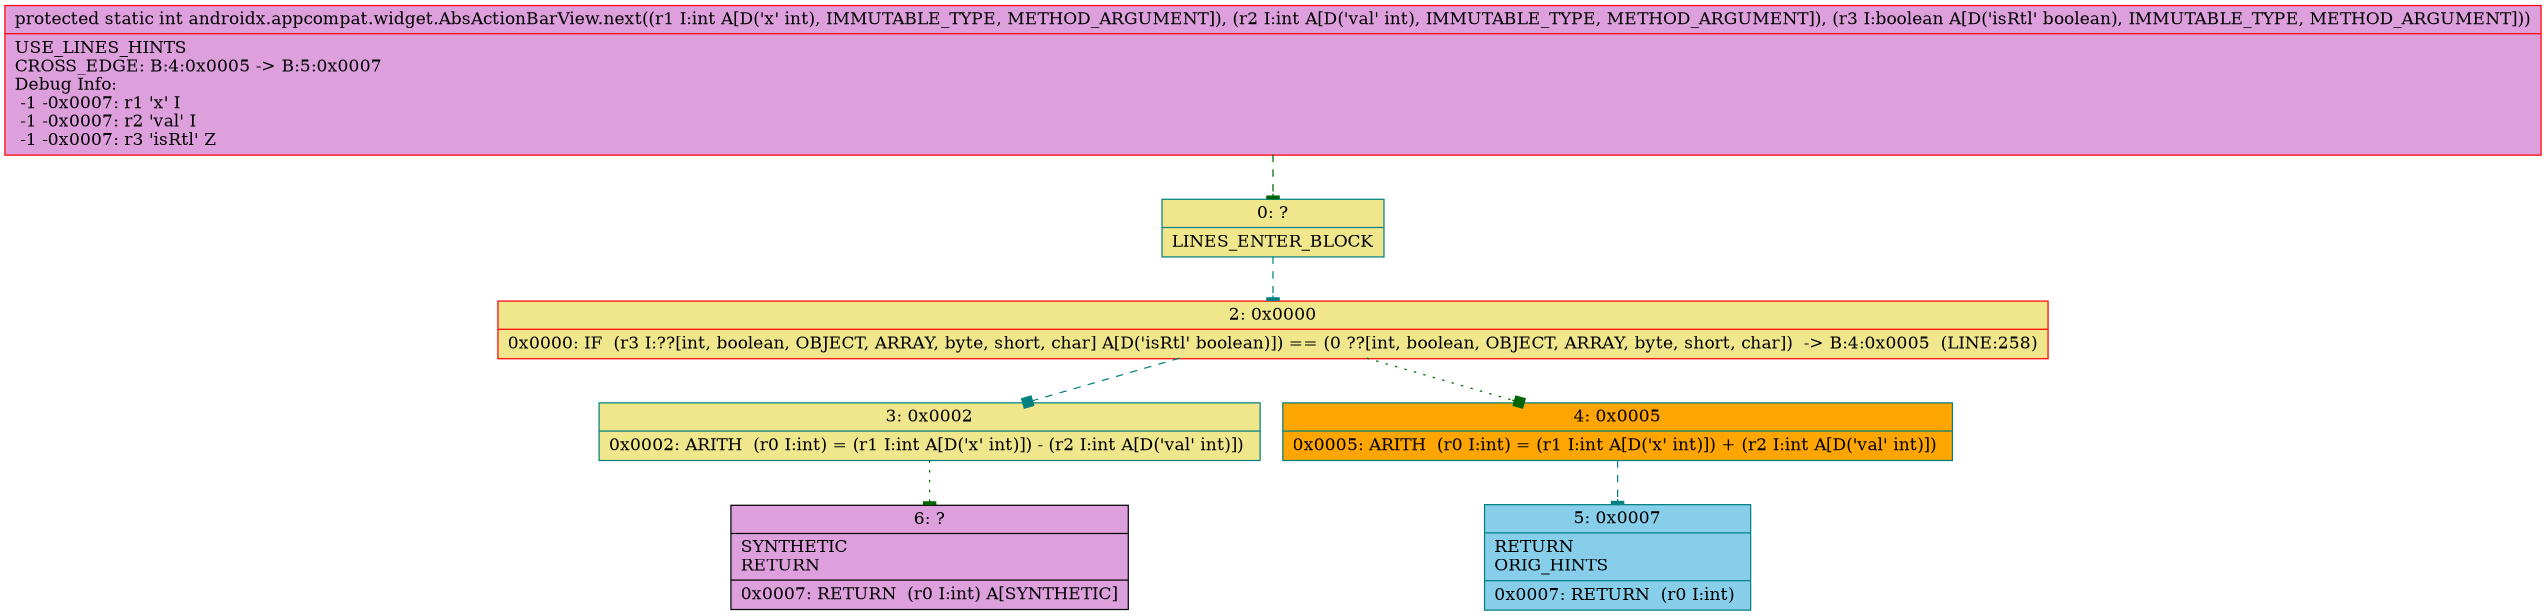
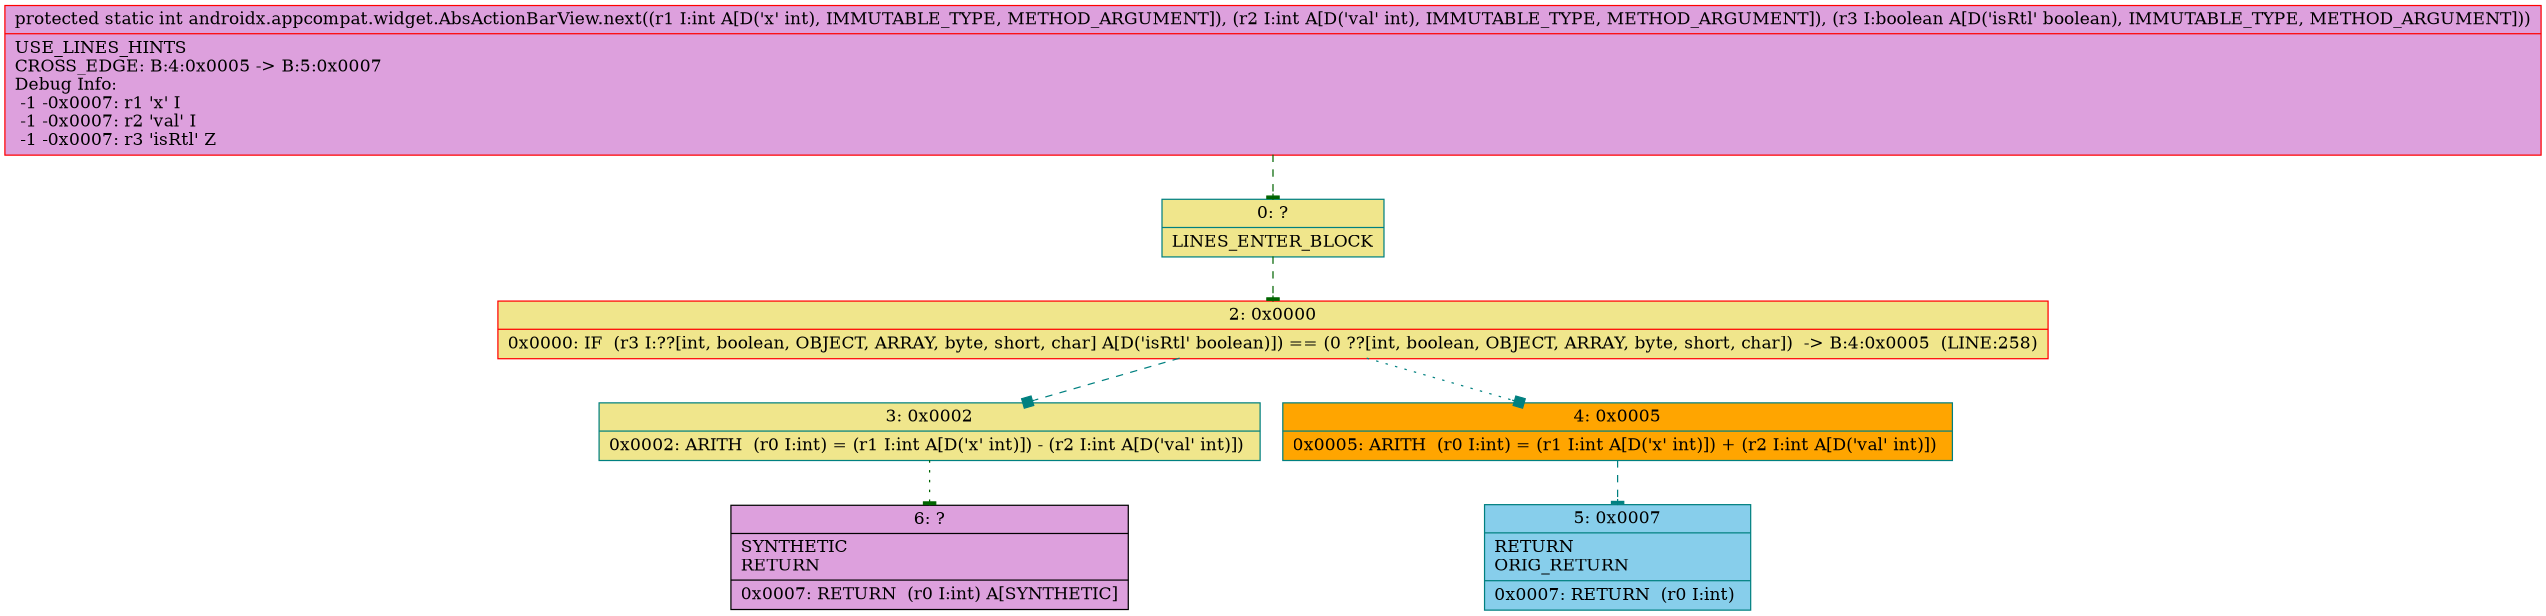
edge "0: ?" -> "2: 0x0000": color teal -> darkgreen
edge "2: 0x0000" -> "4: 0x0005": color darkgreen -> teal
node "5: 0x0007": text "ORIG_HINTS" -> "ORIG_RETURN"
